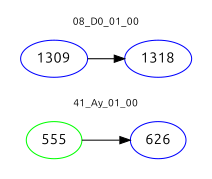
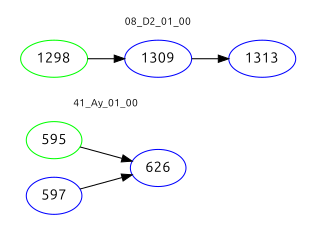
cluster "08_D0_01_00": label "08_D0_01_00" -> "08_D2_01_00"
node "1298": added
node "1318": label "1318" -> "1313"
node "555": label "555" -> "595"
node "597": added
